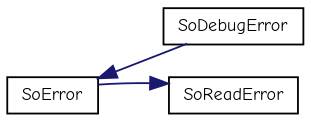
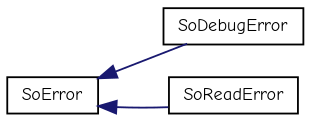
edge "SoError" -> "SoReadError": reversed
